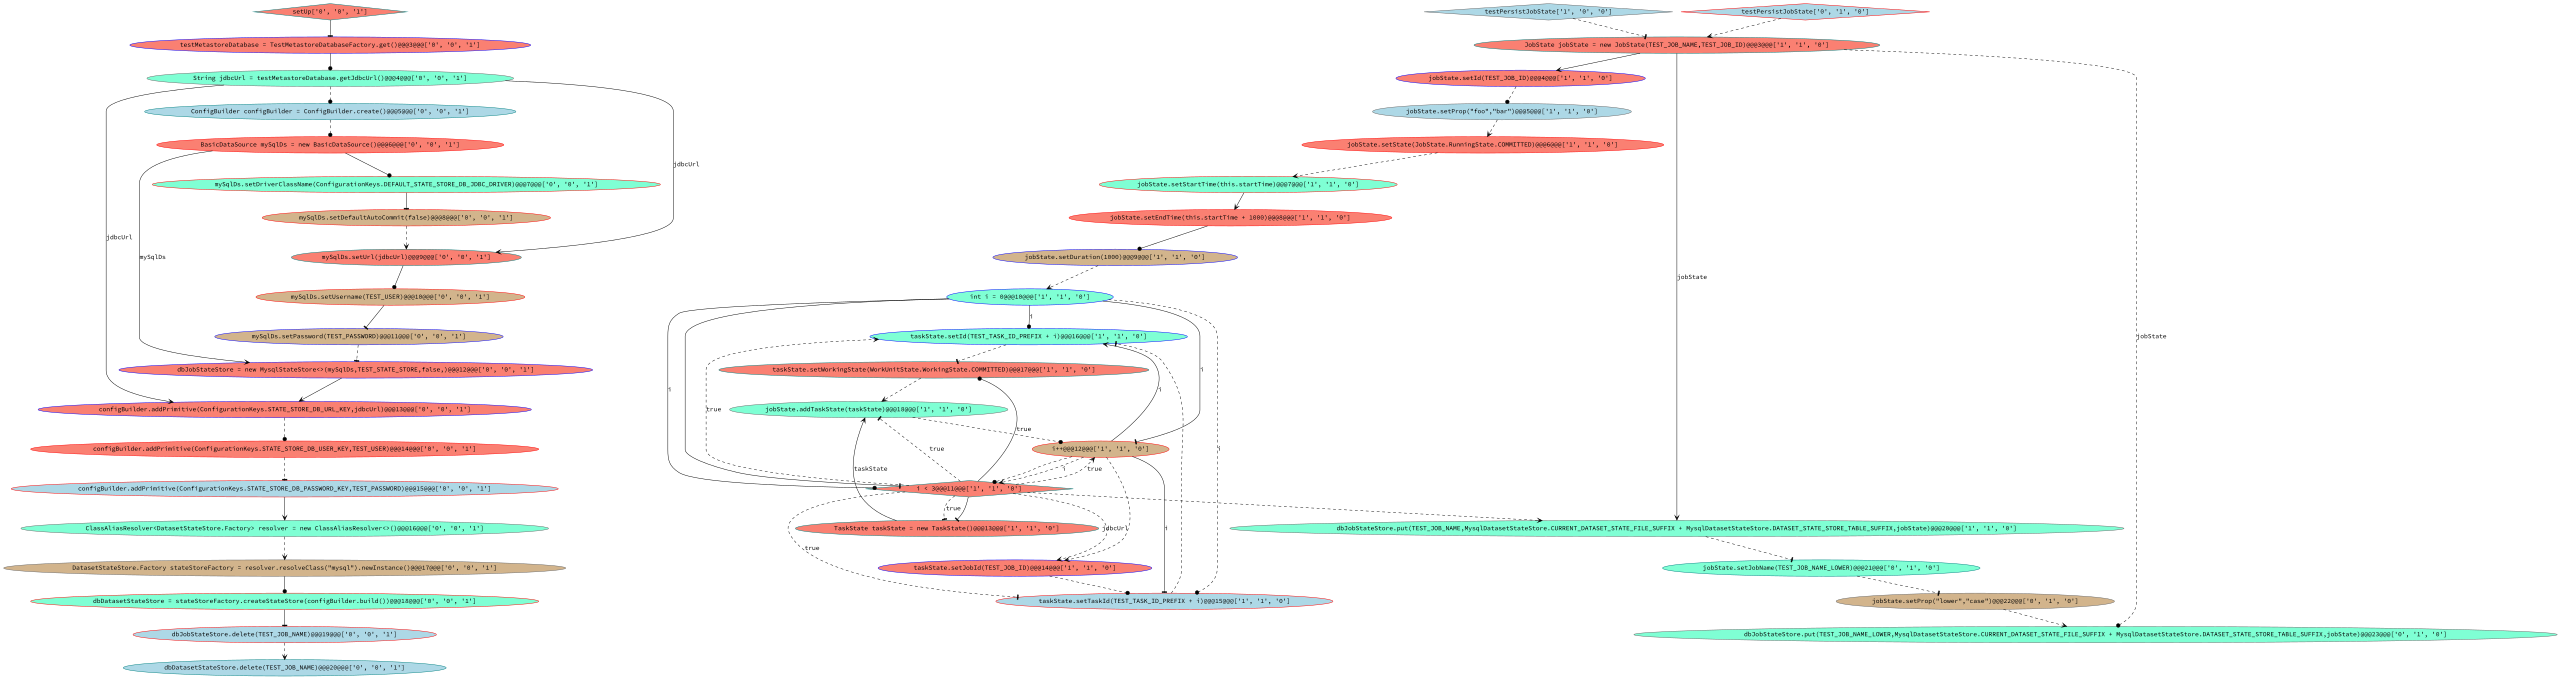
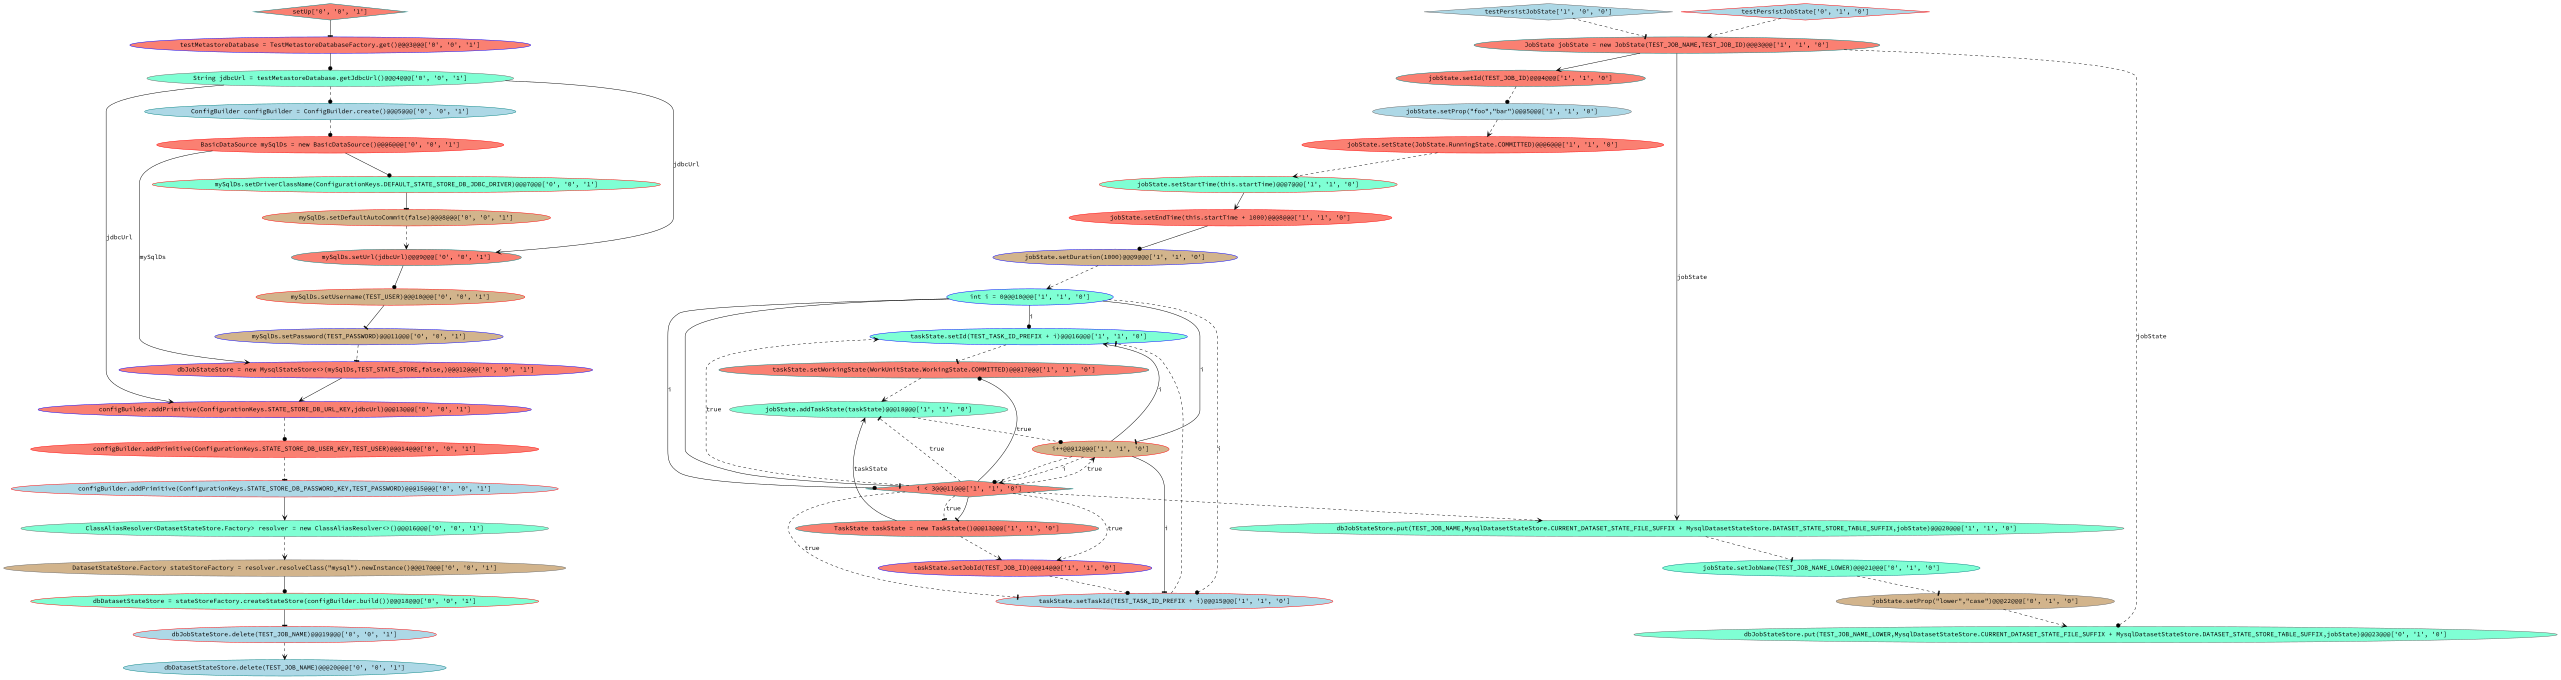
node "jobState.setId(TEST_JOB_ID)@@@4@@@['1', '1', '0']": color blue -> teal
edge "i++@@@12@@@['1', '1', '0']" -> "taskState.setJobId(TEST_JOB_ID)@@@14@@@['1', '1', '0']": now "TaskState taskState = new TaskState()@@@13@@@['1', '1', '0']" -> "taskState.setJobId(TEST_JOB_ID)@@@14@@@['1', '1', '0']"
edge "i < 3@@@11@@@['1', '1', '0']" -> "taskState.setJobId(TEST_JOB_ID)@@@14@@@['1', '1', '0']": label "jdbcUrl" -> "true"
